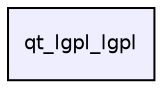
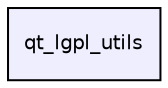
node "qt_lgpl_lgpl": label "qt_lgpl_lgpl" -> "qt_lgpl_utils"
